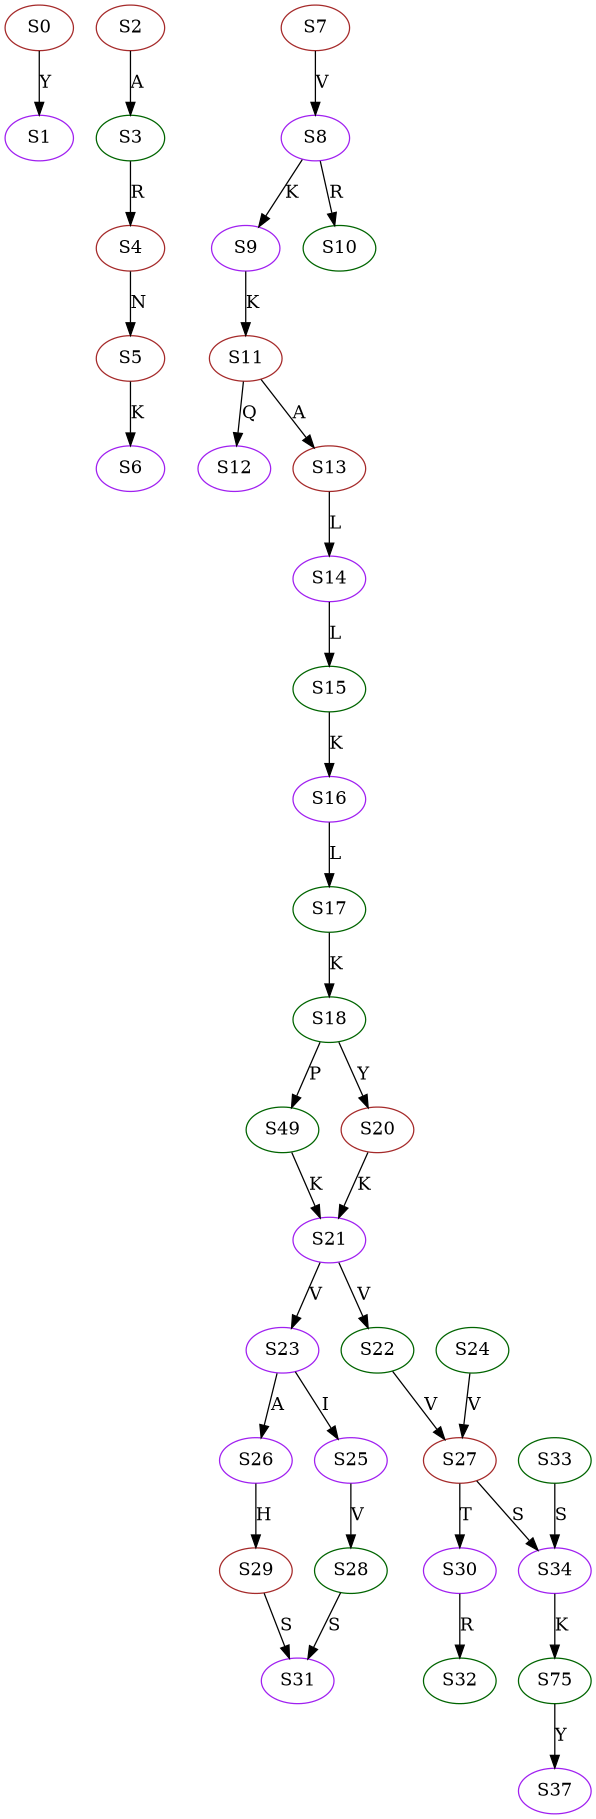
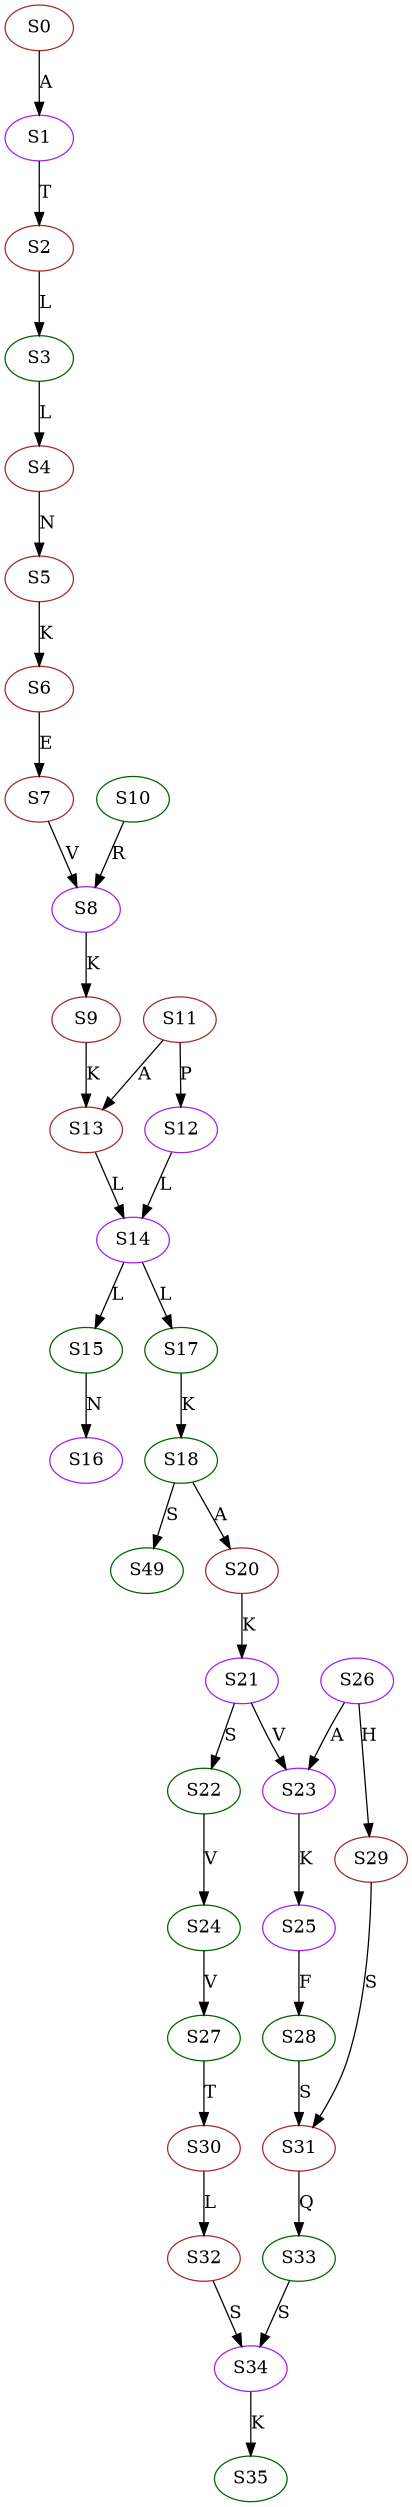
edge "S0" -> "S1": label "Y" -> "A"
edge "S2" -> "S3": label "A" -> "L"
edge "S1" -> "S2": added, label "T"
edge "S8" -> "S10": reversed
edge "S3" -> "S4": label "R" -> "L"
node "S9": color purple -> brown
edge "S9" -> "S11": now "S9" -> "S13"
edge "S11" -> "S12": label "Q" -> "P"
node "S6": color purple -> brown
edge "S6" -> "S7": added, label "E"
edge "S15" -> "S16": label "K" -> "N"
edge "S16" -> "S17": now "S14" -> "S17"
edge "S18" -> "S49": label "P" -> "S"
edge "S18" -> "S20": label "Y" -> "A"
edge "S12" -> "S14": added, label "L"
edge "S49" -> "S21": removed, label "K"
edge "S21" -> "S22": label "V" -> "S"
edge "S23" -> "S26": reversed
edge "S22" -> "S27": now "S22" -> "S24"
edge "S23" -> "S25": label "I" -> "K"
node "S27": color brown -> darkgreen
edge "S27" -> "S34": now "S32" -> "S34"
edge "S25" -> "S28": label "V" -> "F"
node "S30": color purple -> brown
edge "S30" -> "S32": label "R" -> "L"
node "S31": color purple -> brown
node "S32": color darkgreen -> brown
node "S75": label "S75" -> "S35"
node "S37": removed
edge "S31" -> "S33": added, label "Q"
